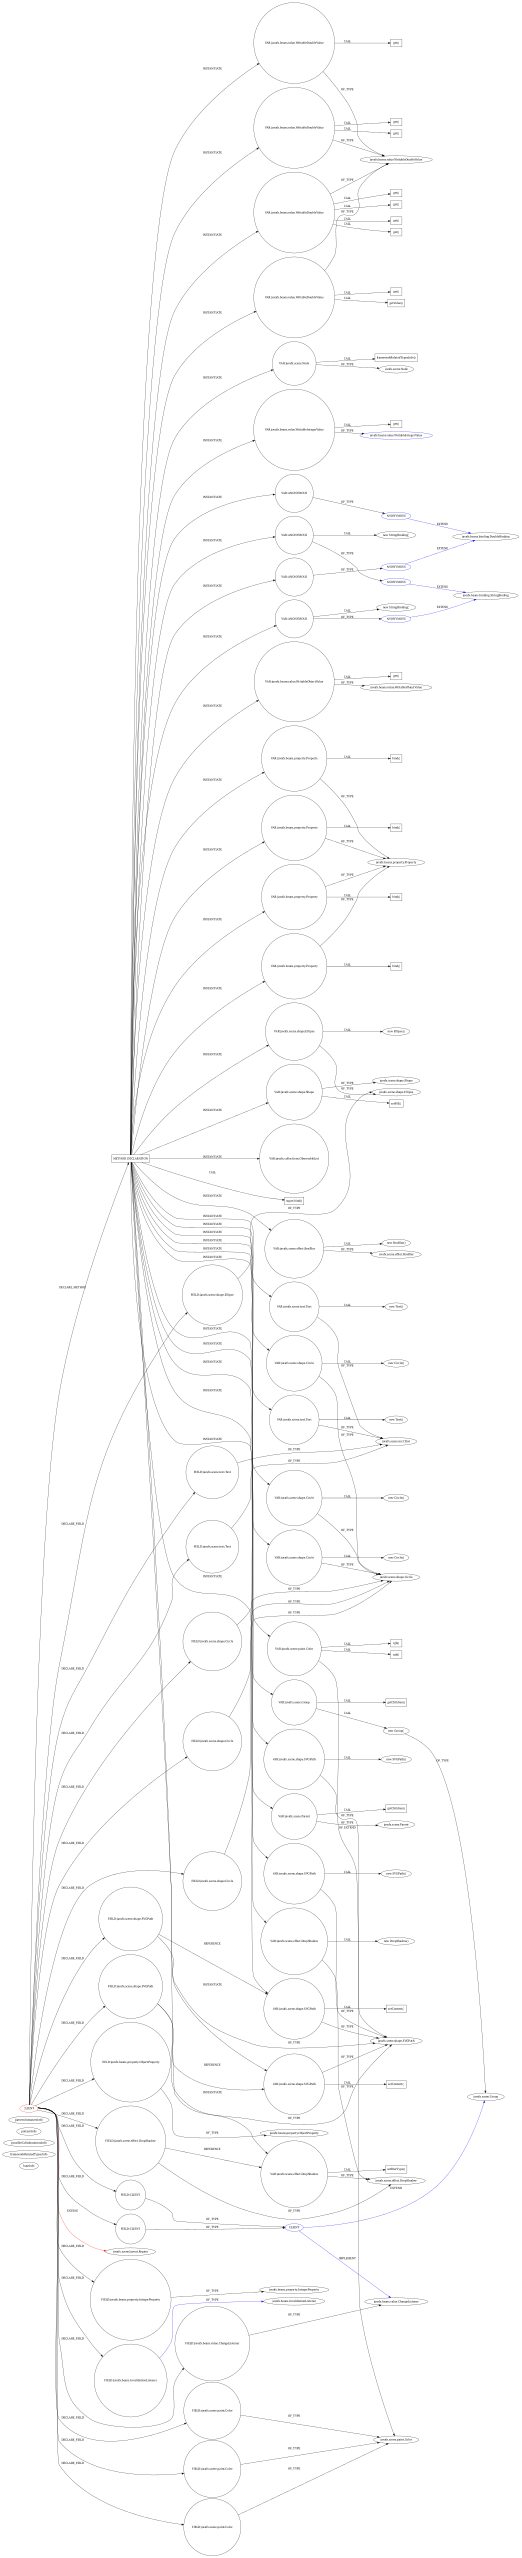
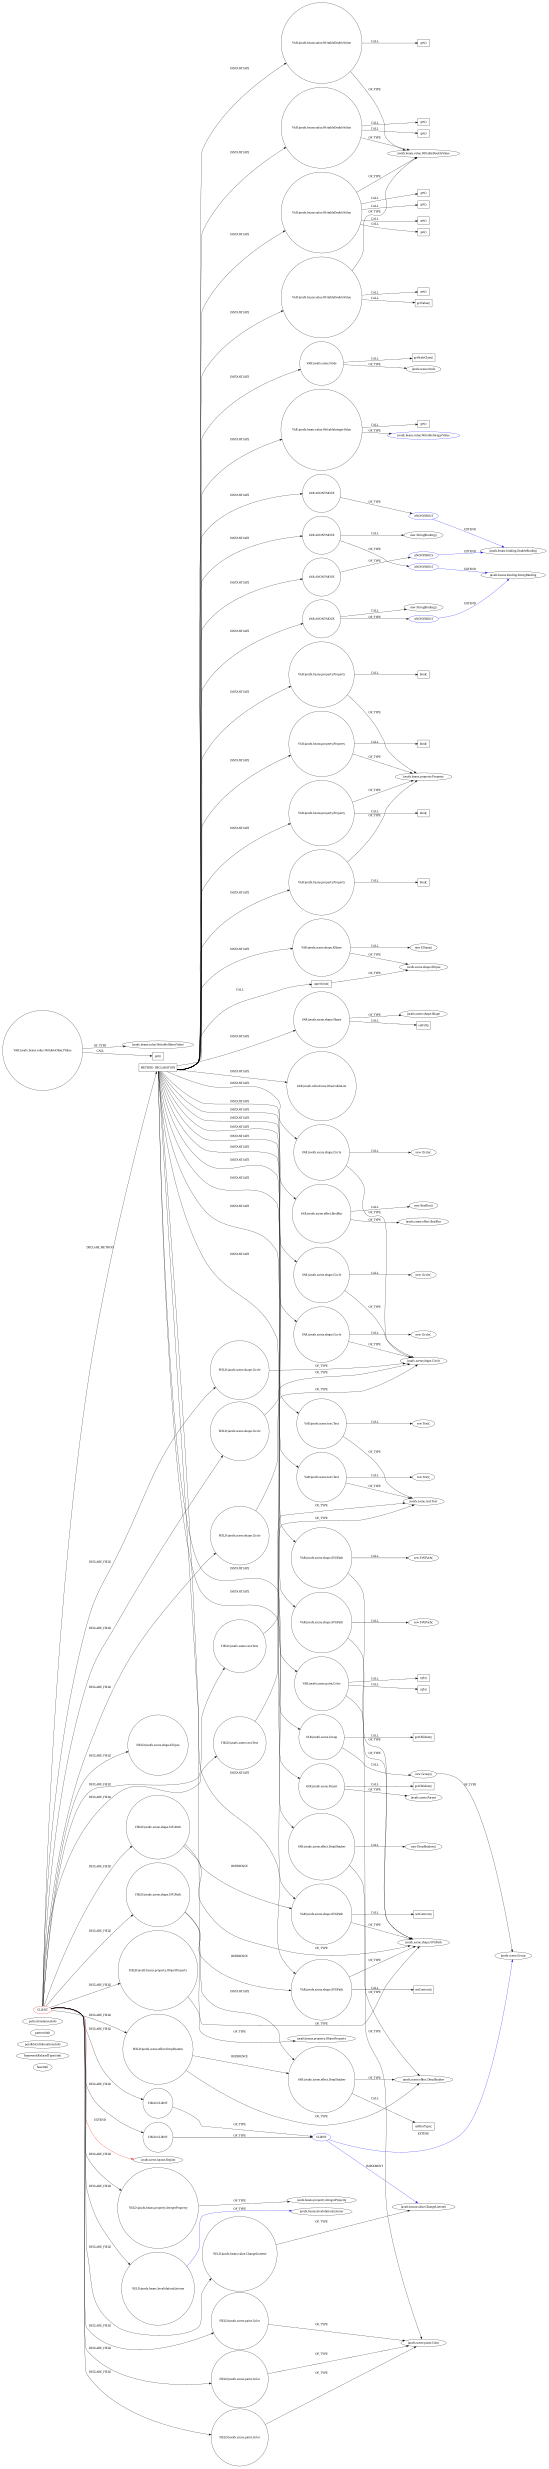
node "frameworkRelatedTypesInfo()": label "frameworkRelatedTypesInfo()" -> "getStyleClass()"
edge "METHOD_DECLARATION" -> "VAR:javafx.beans.value.WritableObjectValue": removed, label "INSTANTIATE"
edge "FIELD:javafx.scene.shape.Ellipse" -> "javafx.scene.shape.Ellipse": now "super.bind()" -> "javafx.scene.shape.Ellipse"
edge "VAR:javafx.scene.paint.Color" -> "javafx.scene.paint.Color": label "OF_EXTEND" -> "OF_TYPE"
